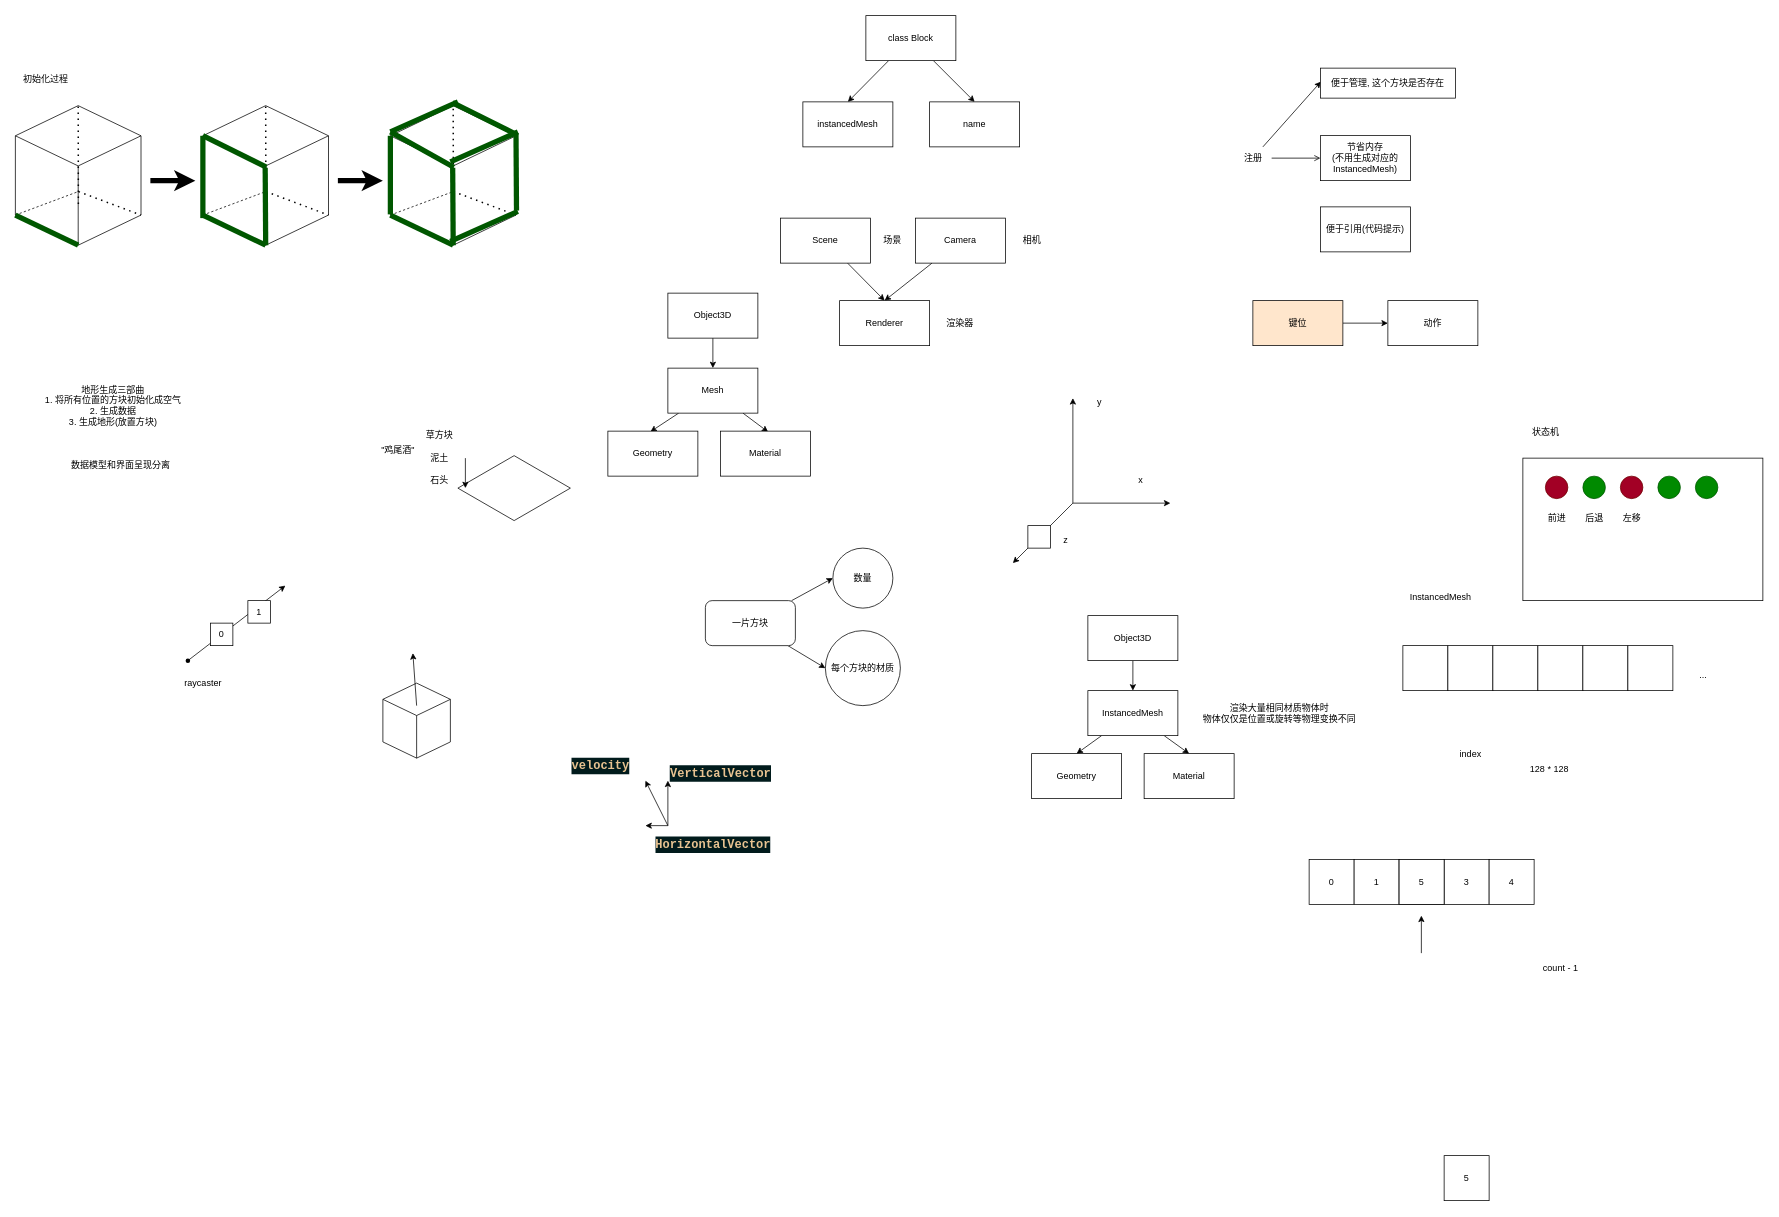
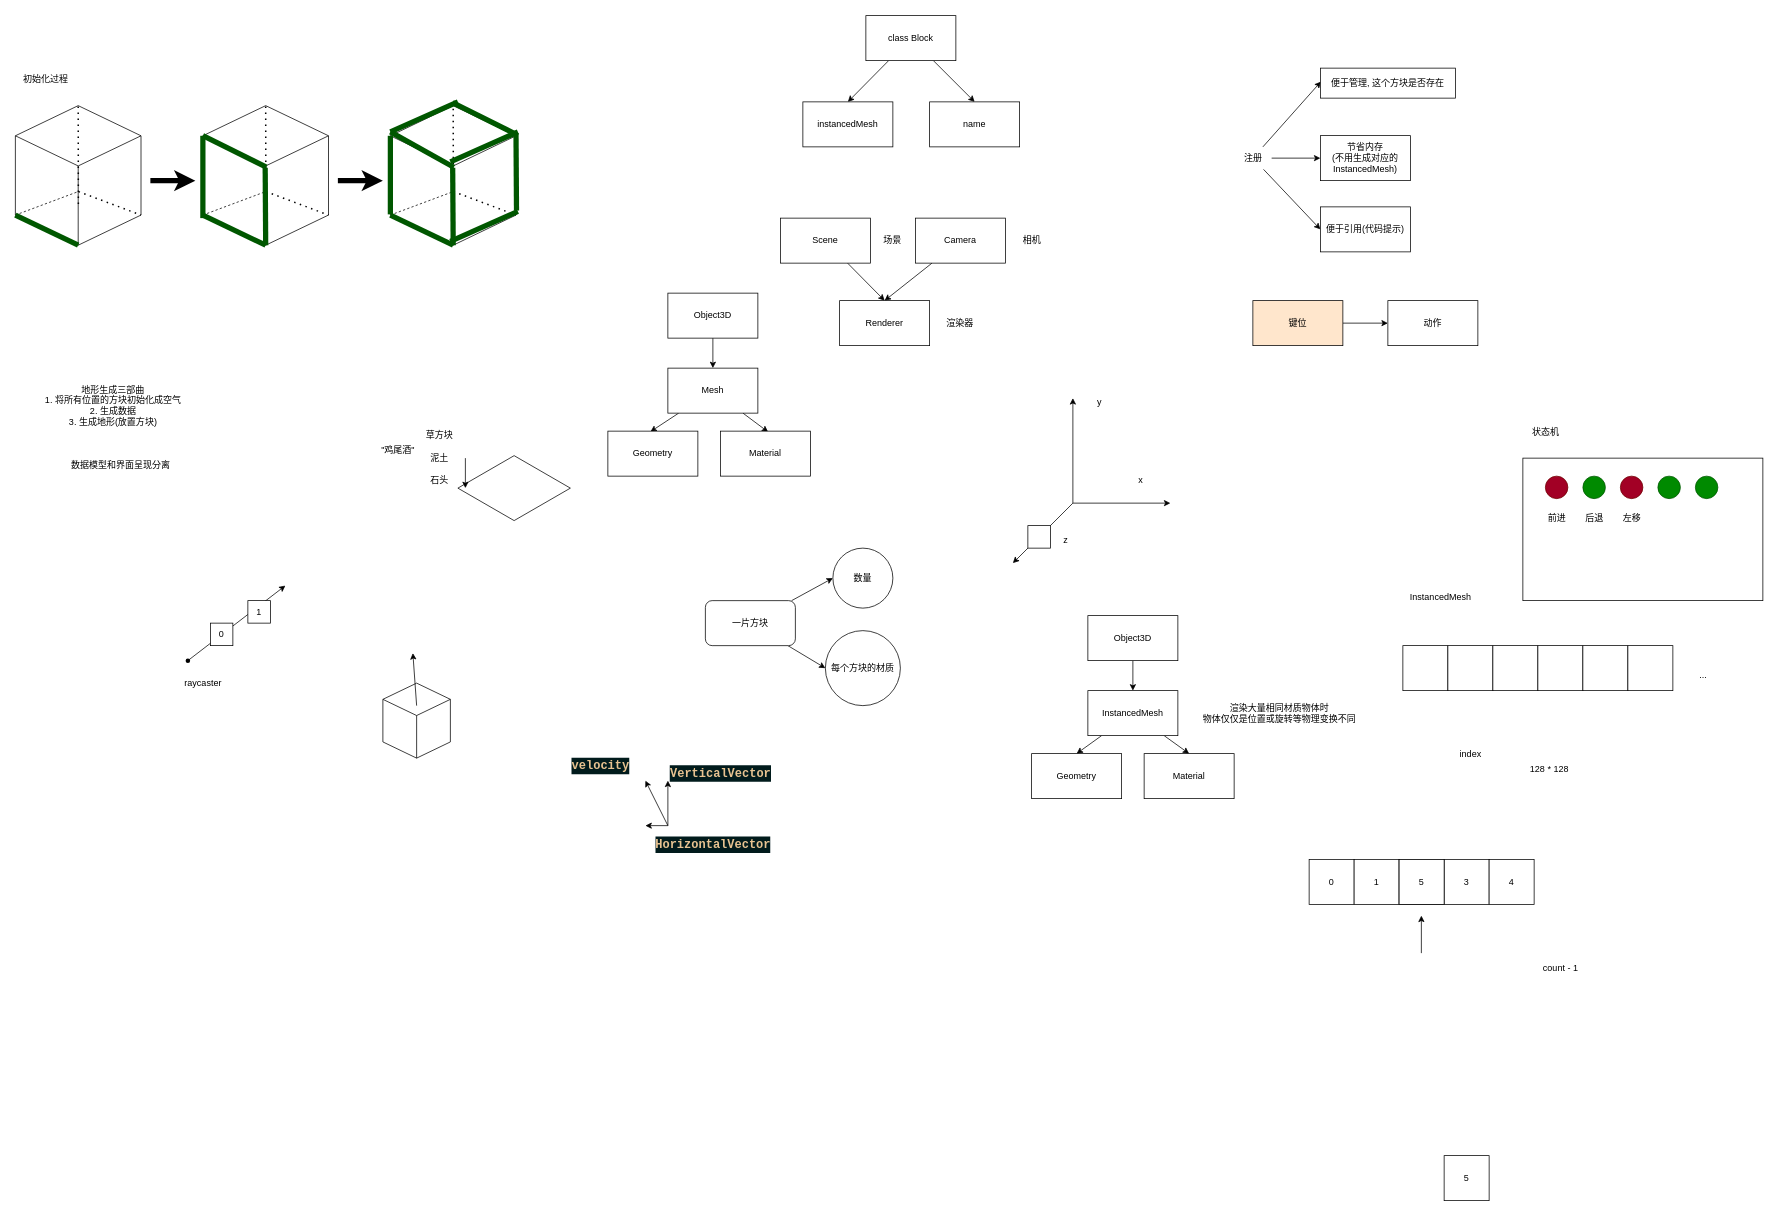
edge "注册" -> "节省内存 (不用生成对应的InstancedMesh)": arrowhead open -> classic
edge "注册" -> "便于引用(代码提示)": added
